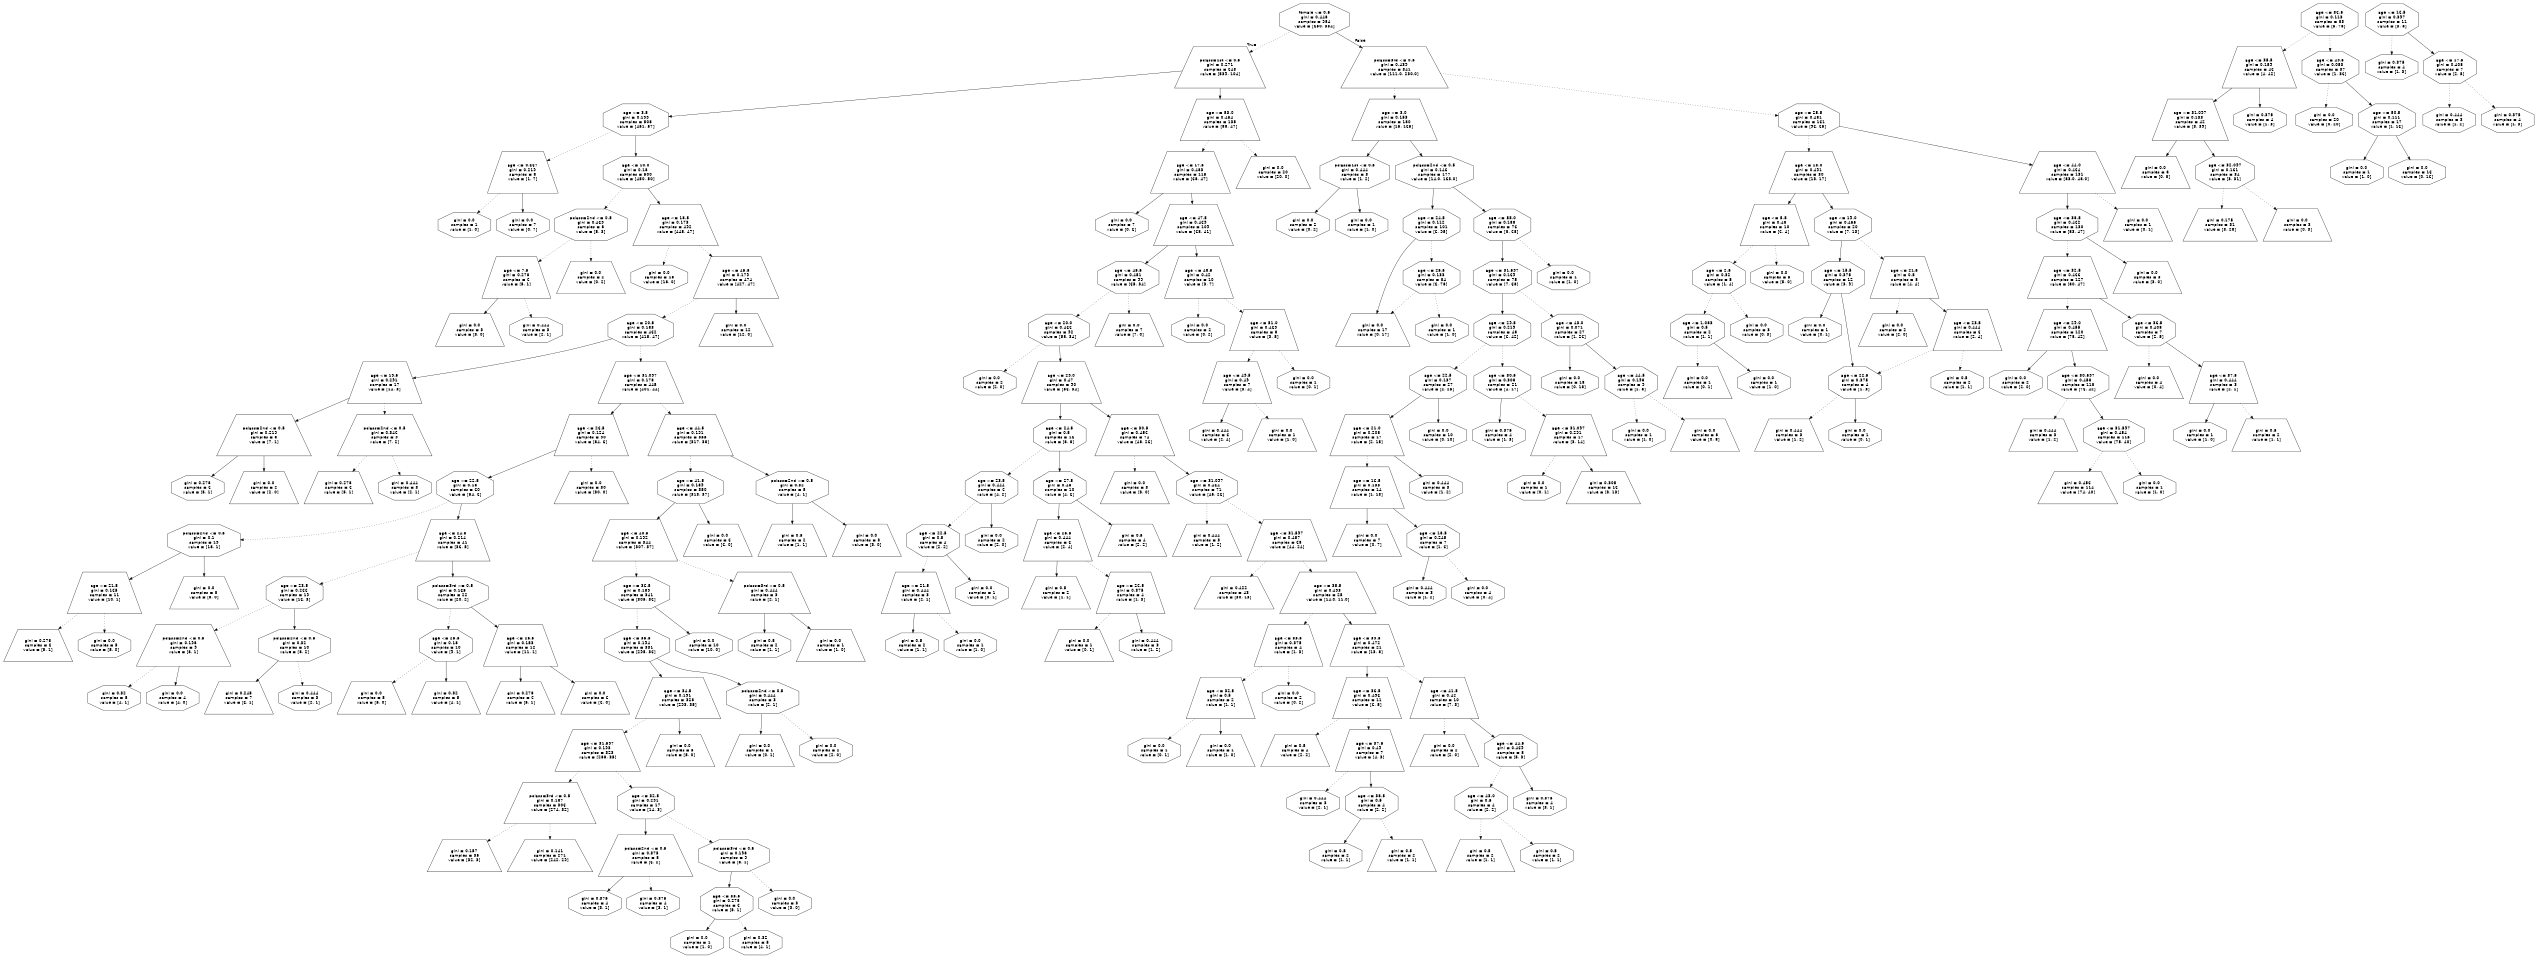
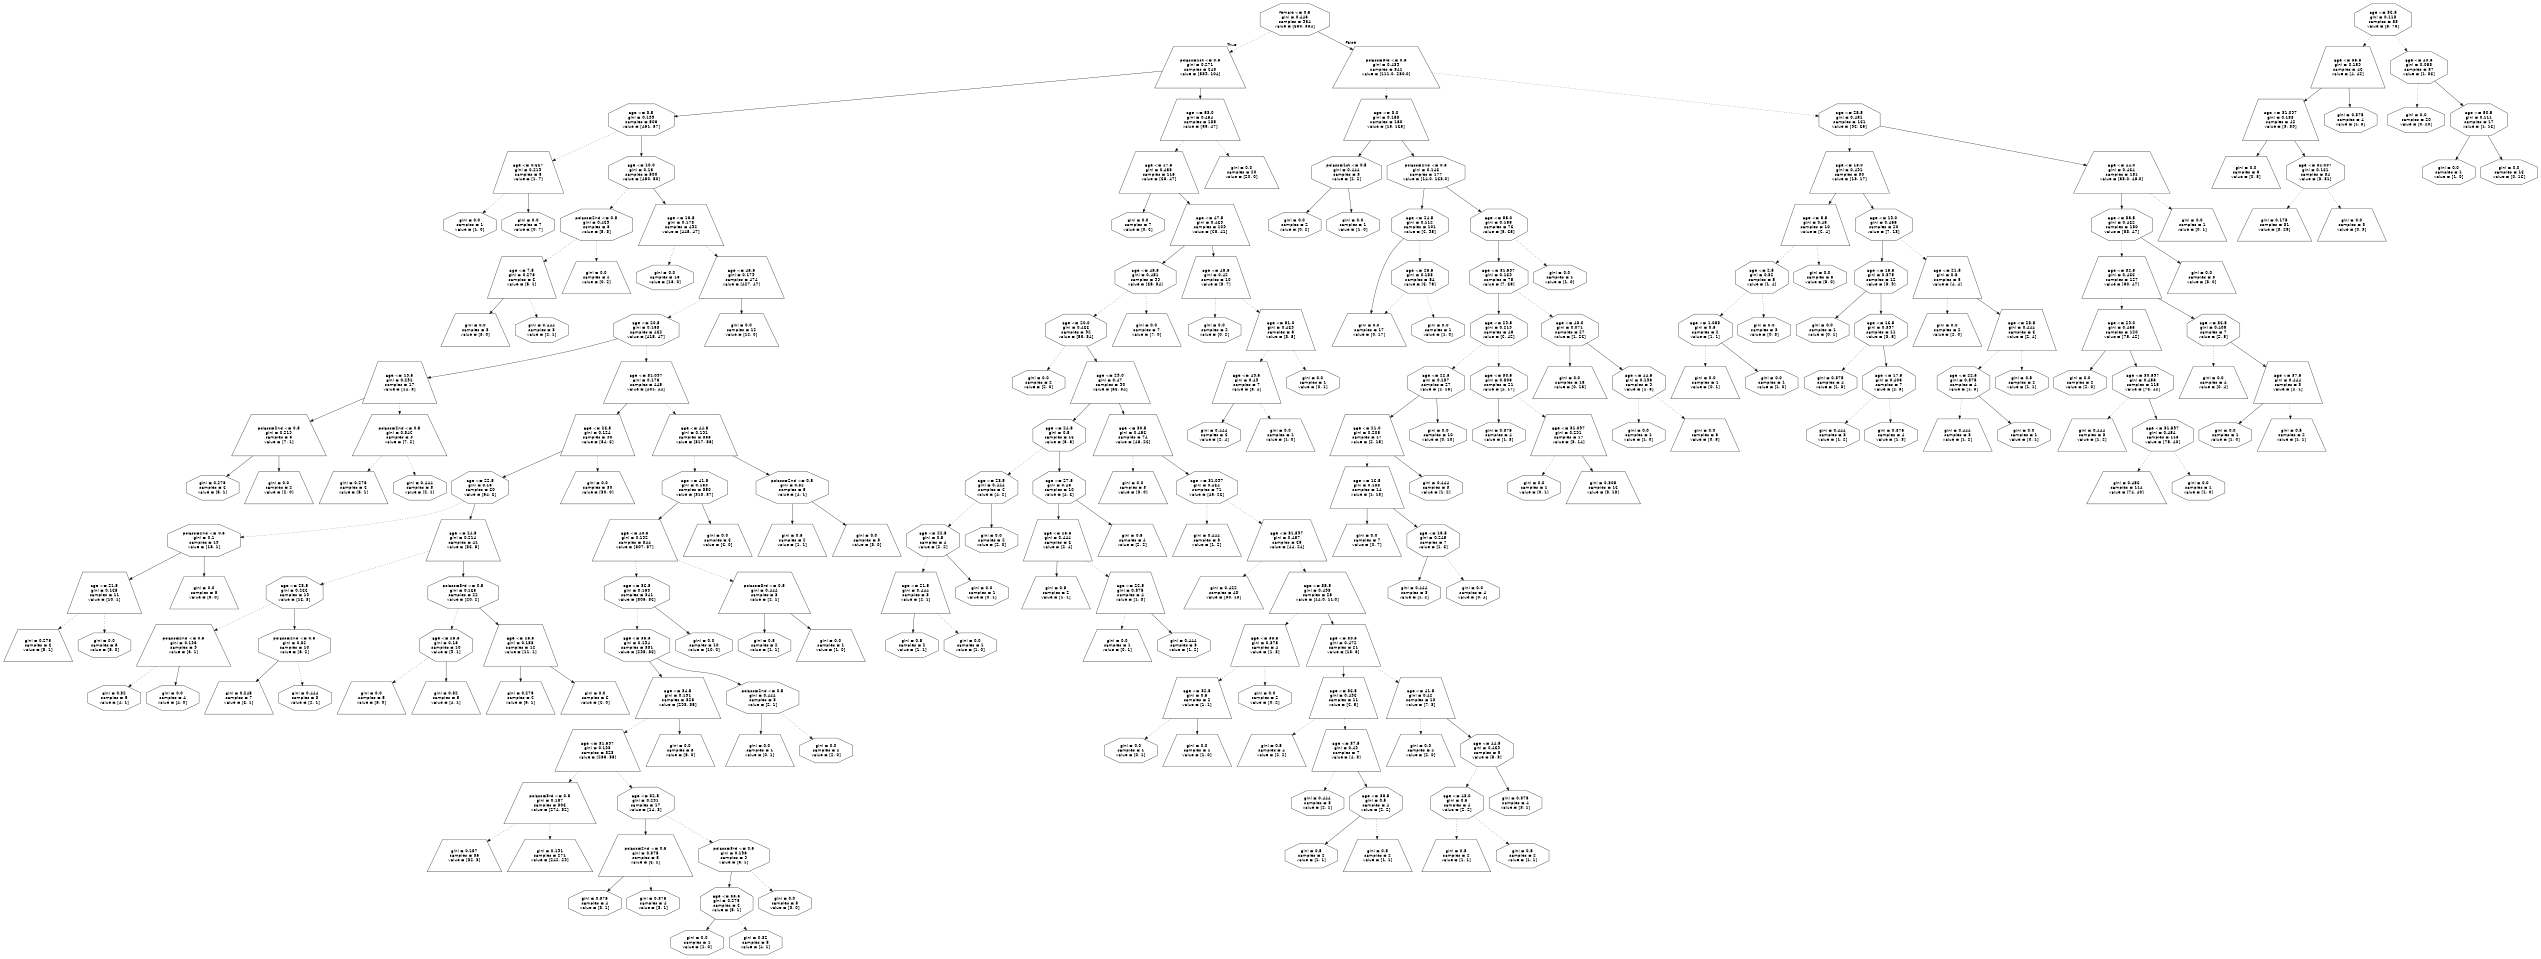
edge "age <= 15.5 gini = 0.375 samples = 12 value = [3, 9]" -> "age <= 22.5 gini = 0.375 samples = 4 value = [1, 3]": now "age <= 15.5 gini = 0.375 samples = 12 value = [3, 9]" -> "age <= 16.5 gini = 0.397 samples = 11 value = [3, 8]"
node "gini = 0.0 samples = 18 value = [0, 18]": shape octagon -> trapezium
node "gini = 0.141 samples = 271 value = [242, 29]": label "gini = 0.141 samples = 271 value = [242, 29]" -> "gini = 0.191 samples = 271 value = [242, 29]"
